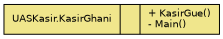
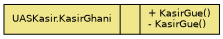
node "UASKasir.KasirGhani": text "- Main()" -> "- KasirGue()"
